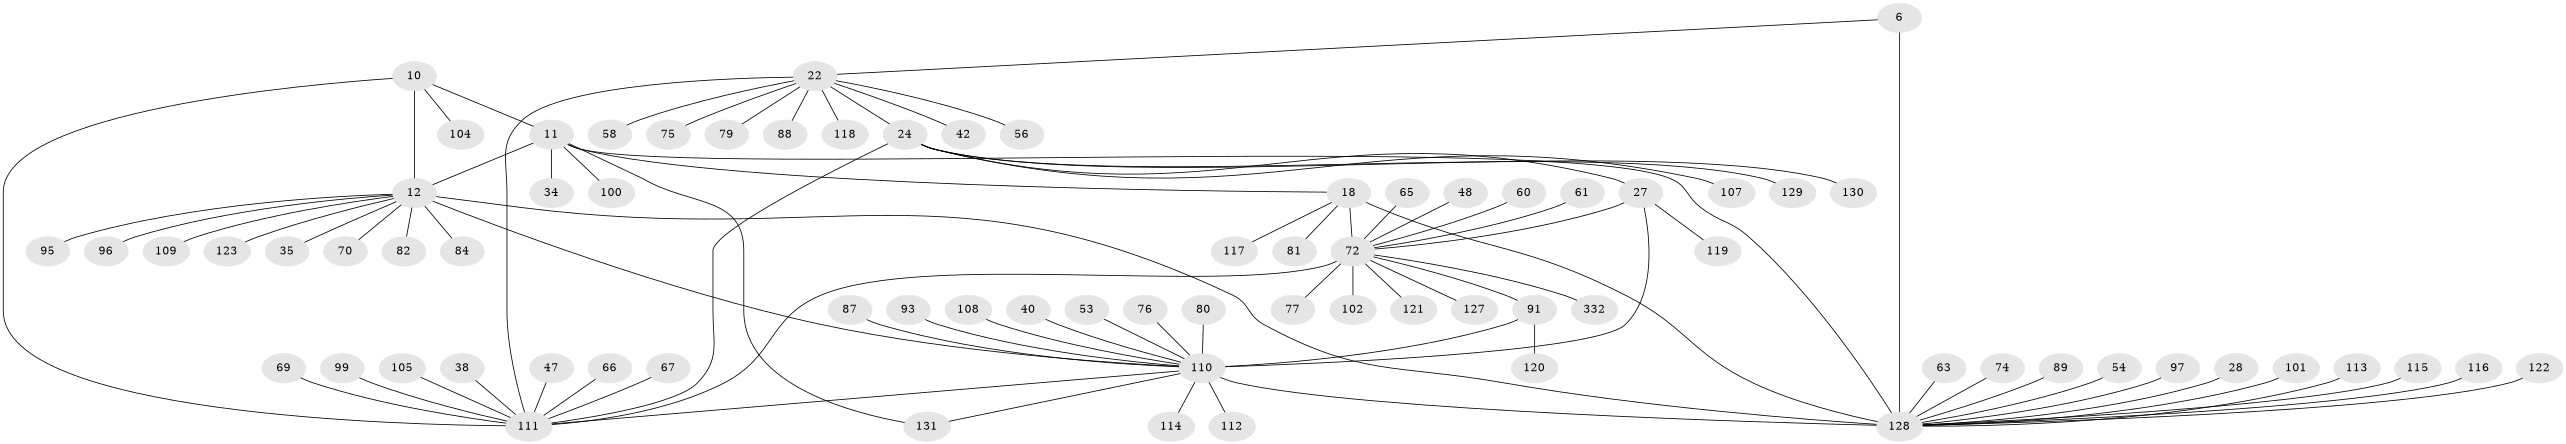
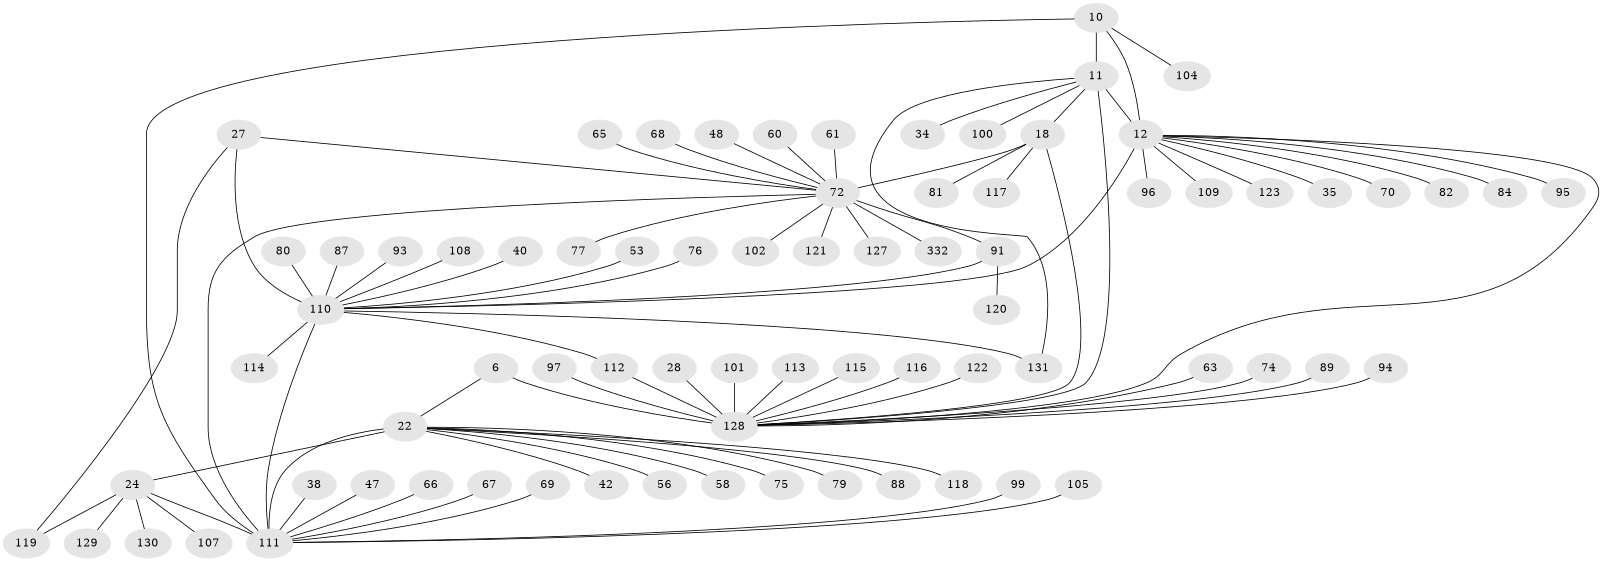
node "68": added
edge "24" -- "27": now "24" -- "119"
node "54": label "54" -> "94"
edge "110" -- "128": now "112" -- "128"
